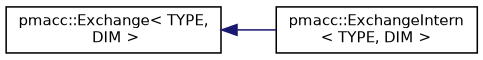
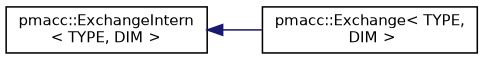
edge "pmacc::ExchangeIntern < TYPE, DIM >" -> "pmacc::Exchange< TYPE, DIM >": reversed
